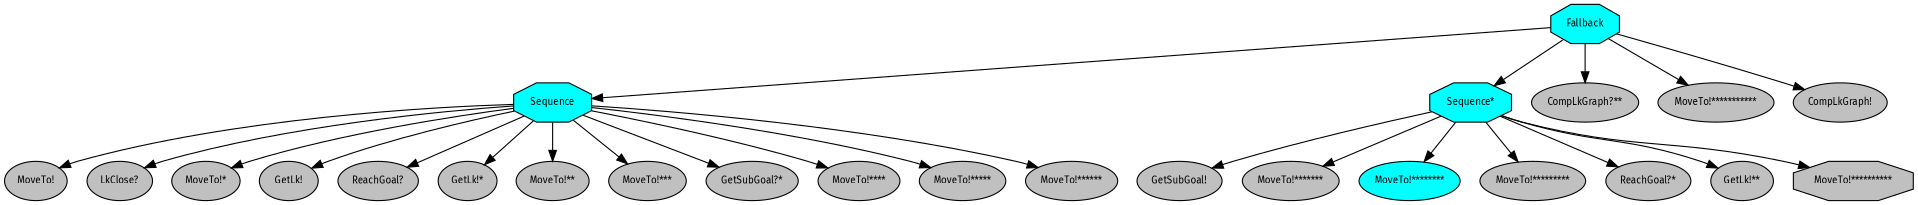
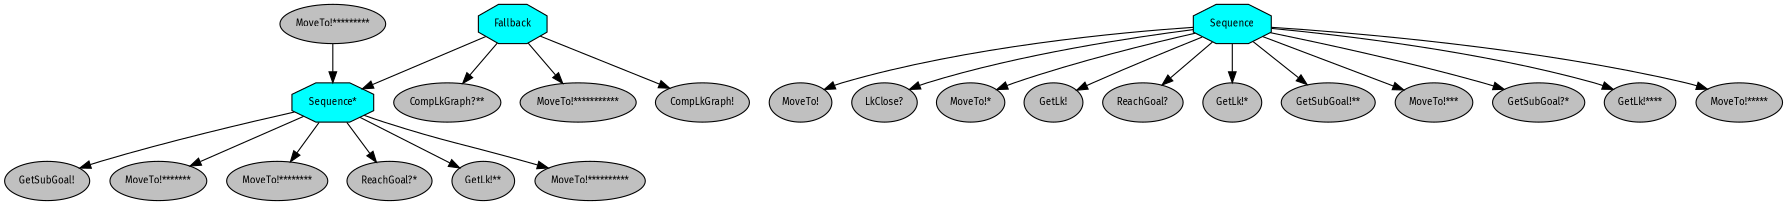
edge "Fallback" -> "Sequence": removed
edge "Sequence*" -> "MoveTo!*********": reversed
node "MoveTo!**": label "MoveTo!**" -> "GetSubGoal!**"
node "MoveTo!****": label "MoveTo!****" -> "GetLk!****"
node "MoveTo!******": removed
node "MoveTo!********": fillcolor cyan -> gray
node "MoveTo!**********": shape octagon -> ellipse
